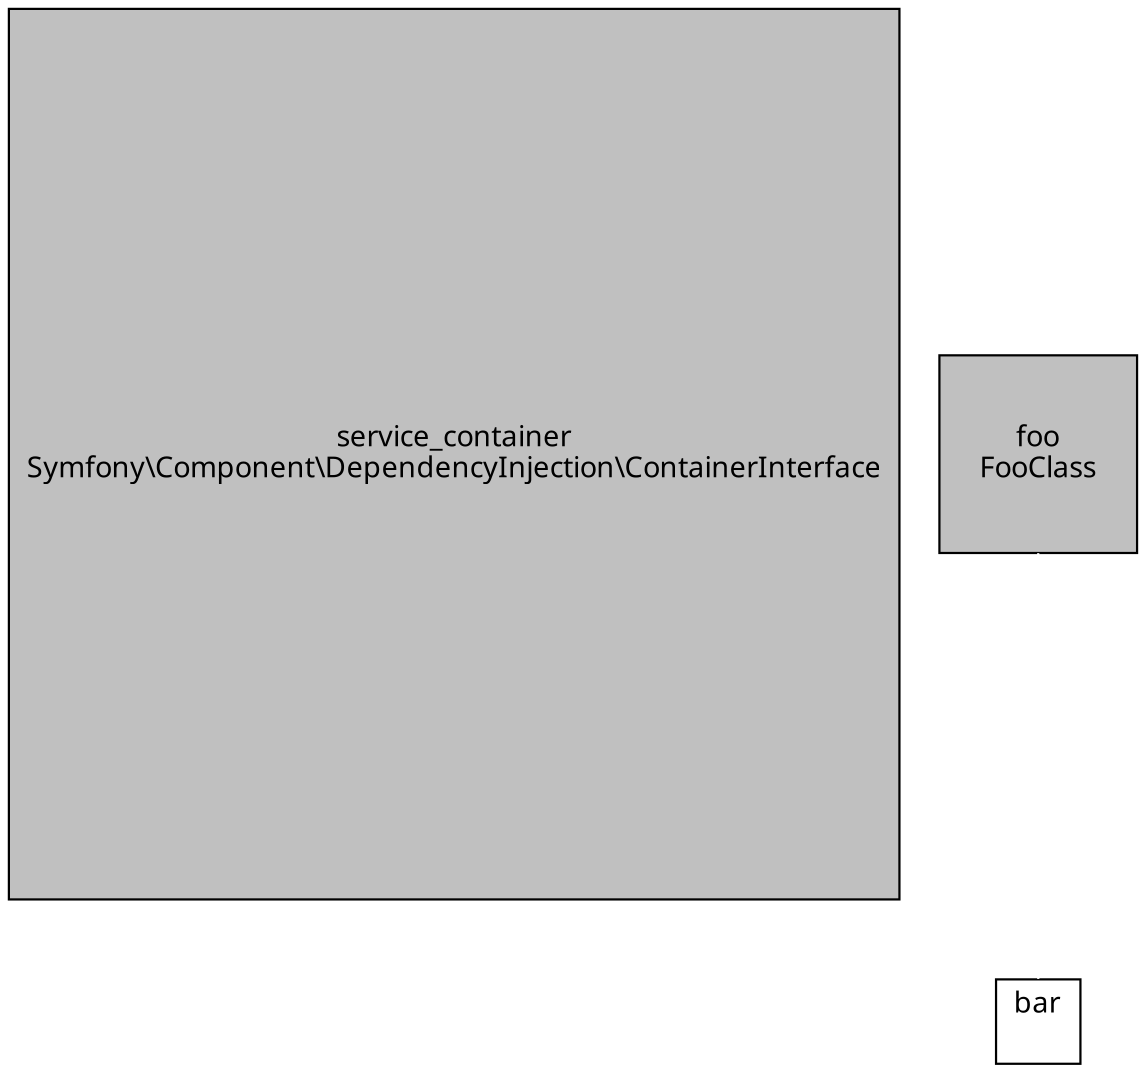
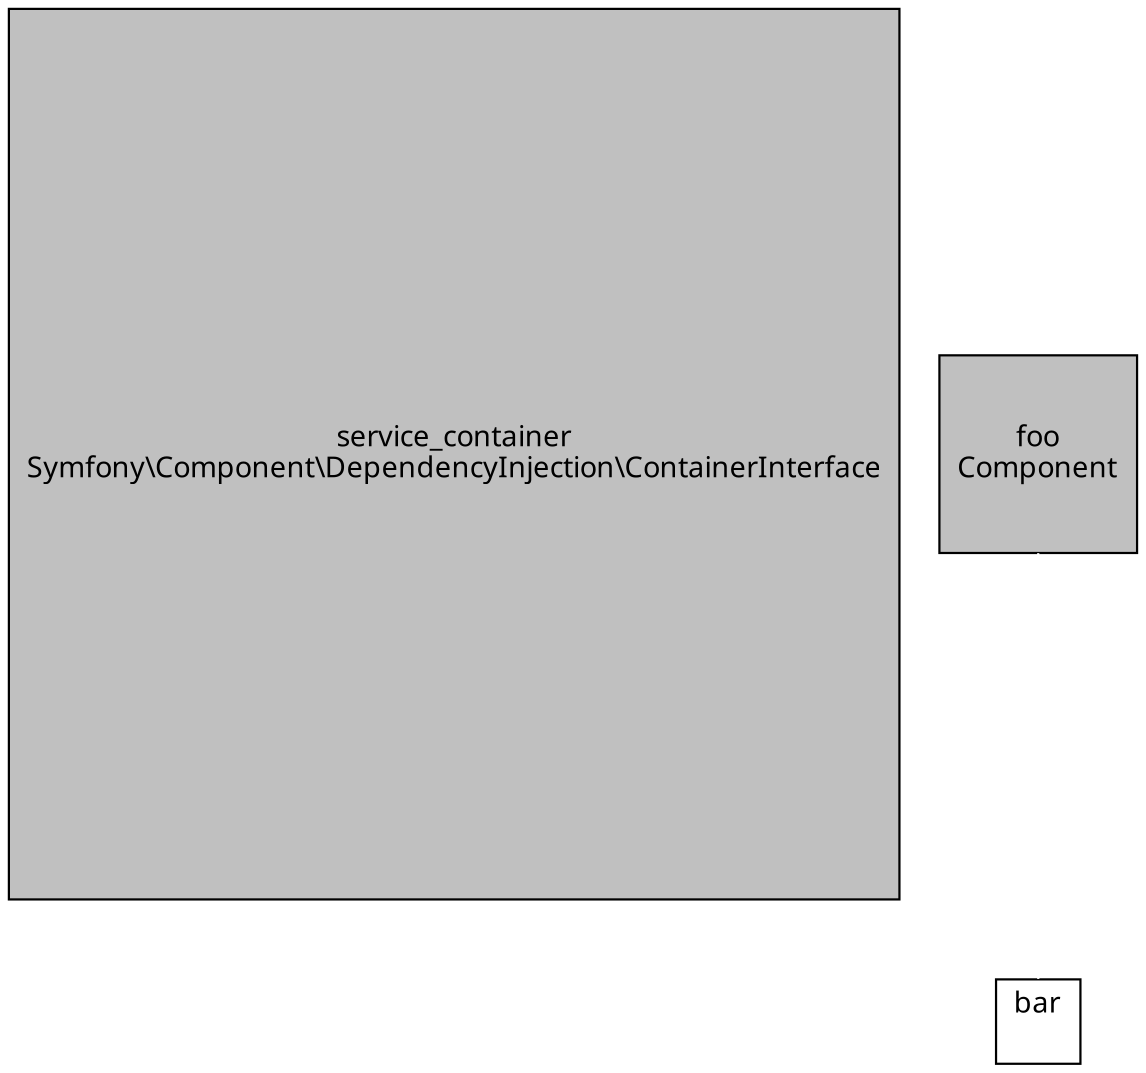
node "foo FooClass": label "foo FooClass" -> "foo Component"
